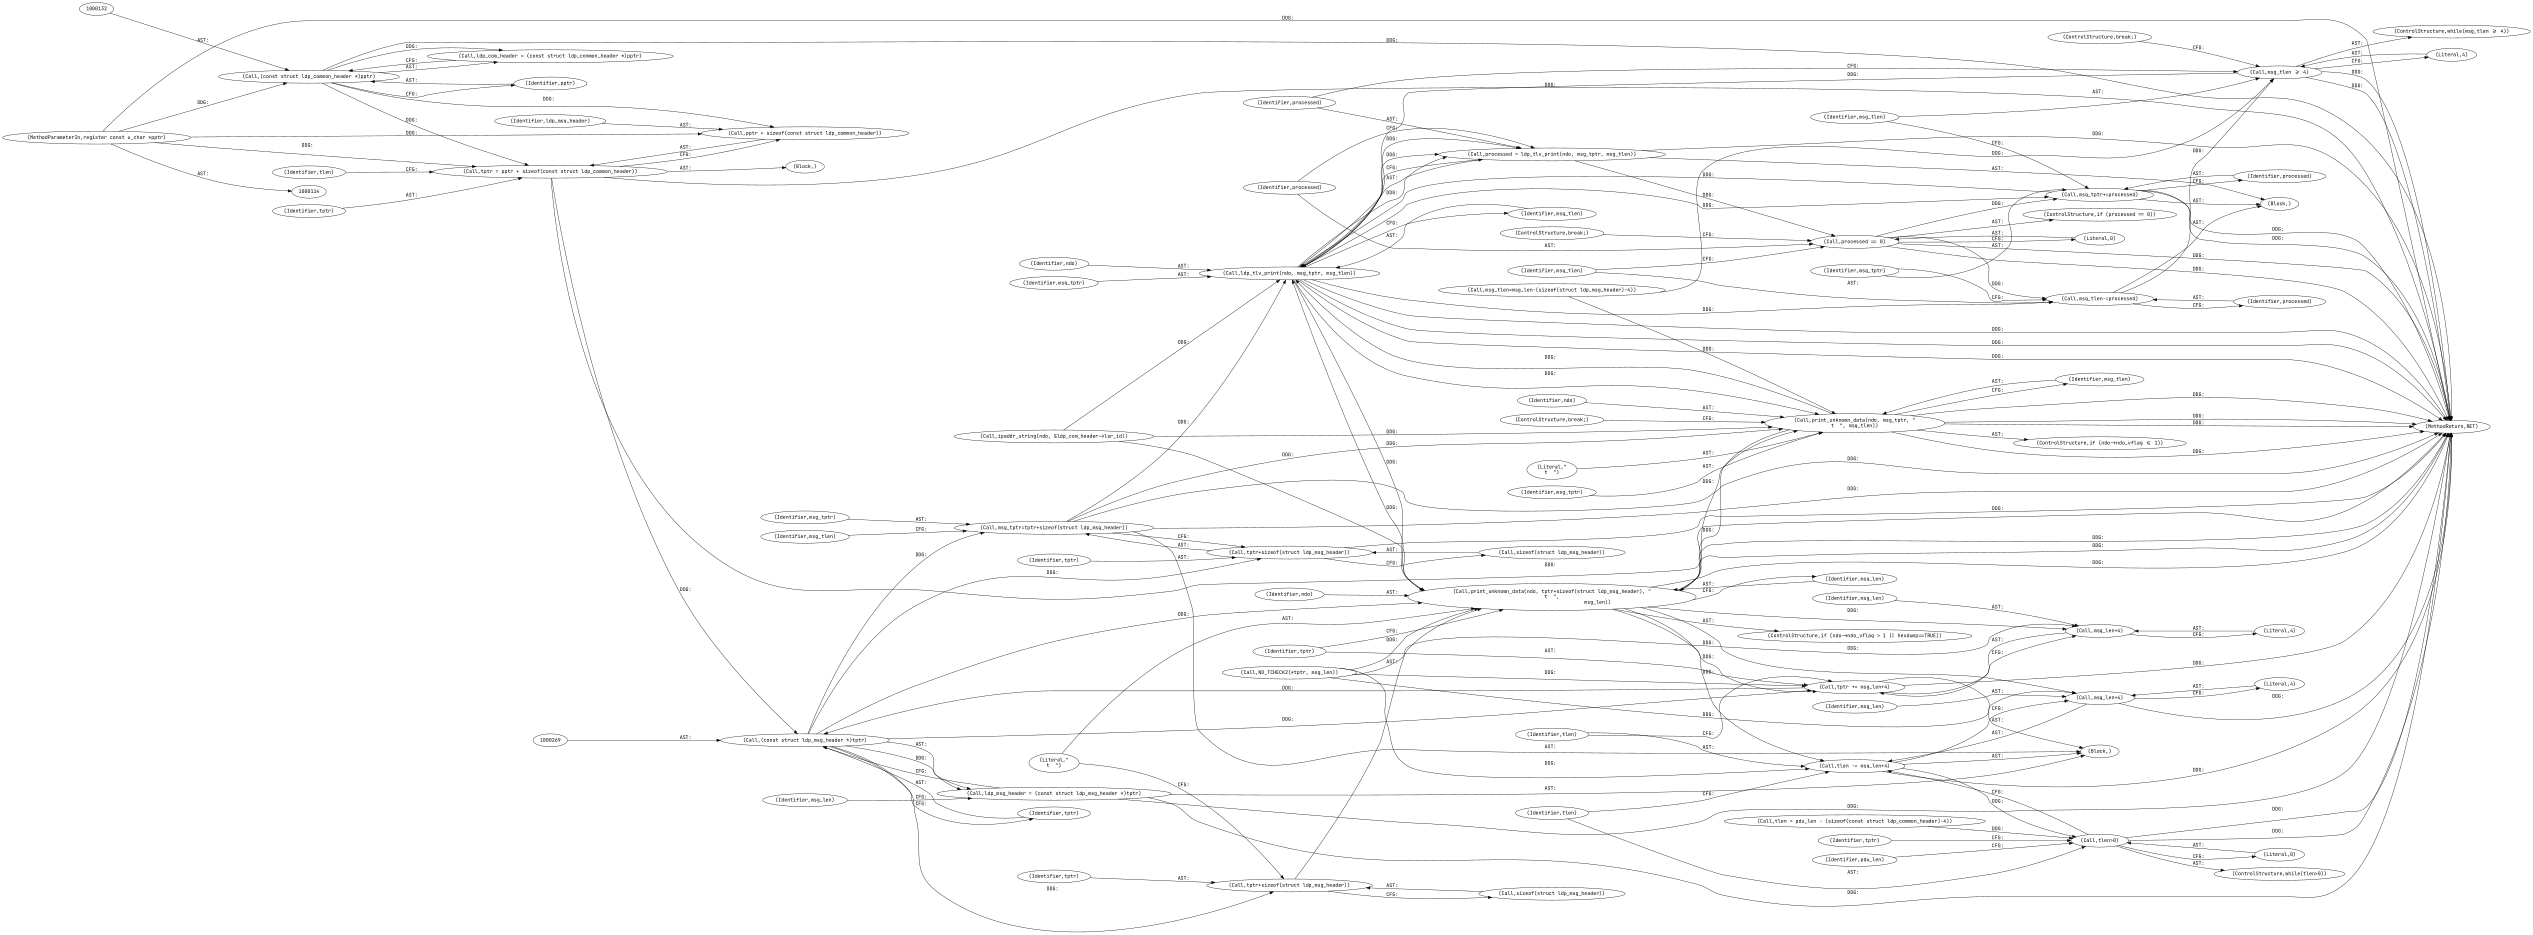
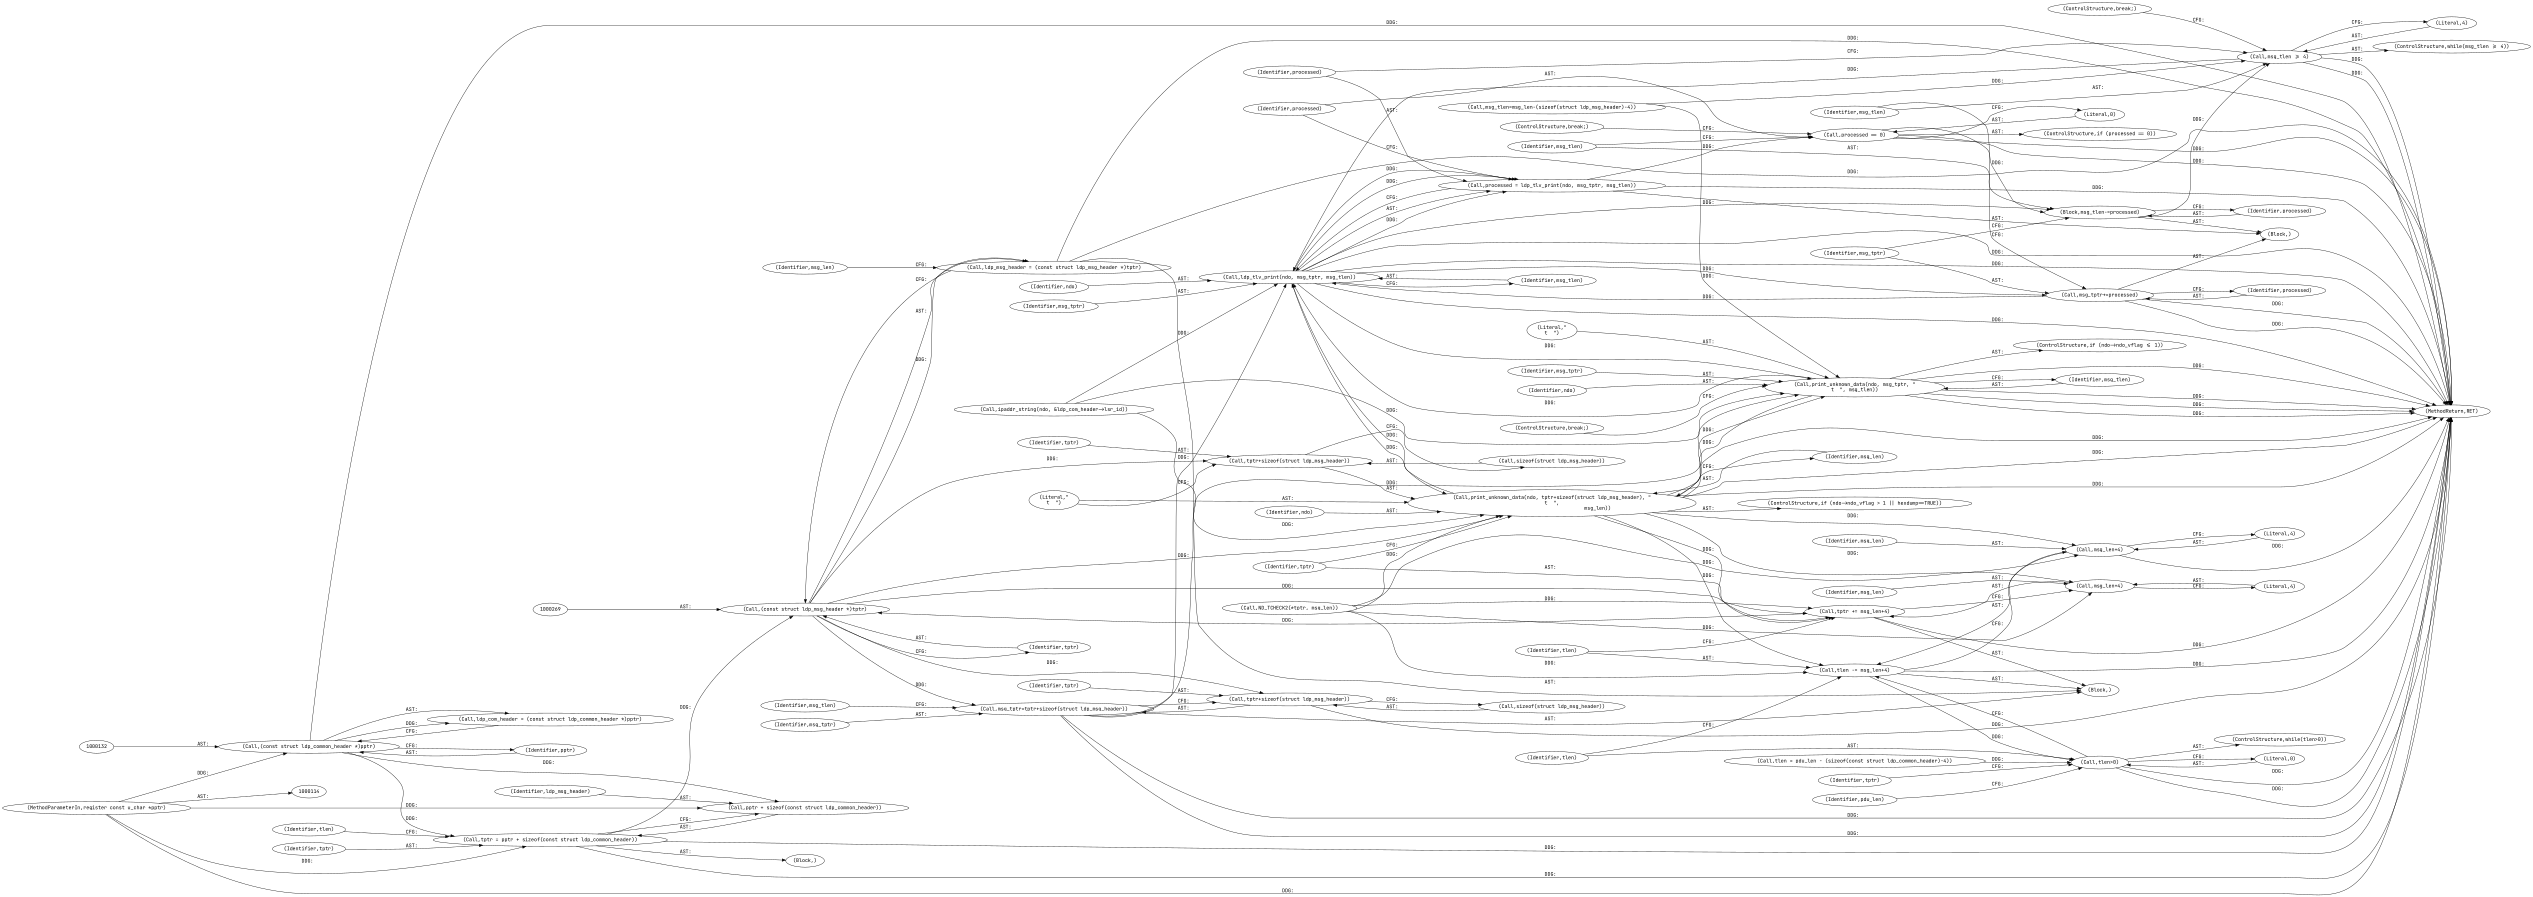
edge "(Call,processed == 0)" -> "(Call,msg_tptr+=processed)": removed, label "DDG:"
node "(Call,msg_tlen-=processed)": label "(Call,msg_tlen-=processed)" -> "(Block,msg_tlen-=processed)"
